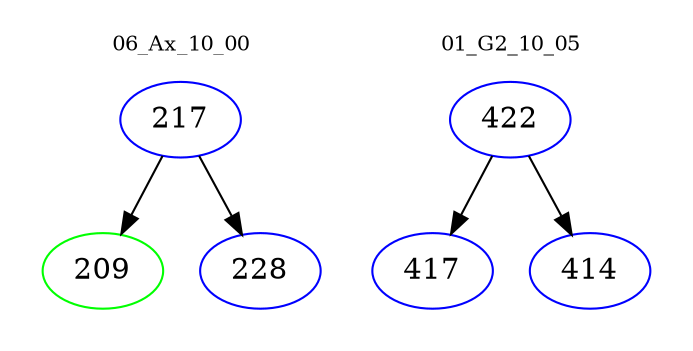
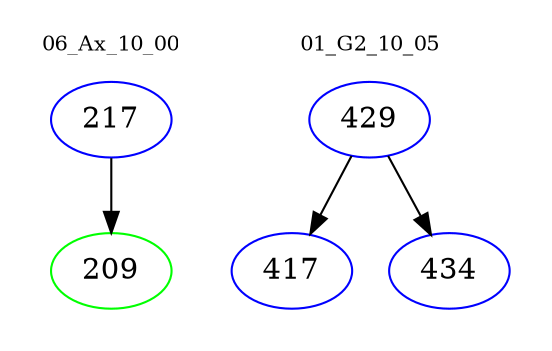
node "422": label "422" -> "429"
node "228": removed
node "414": label "414" -> "434"
